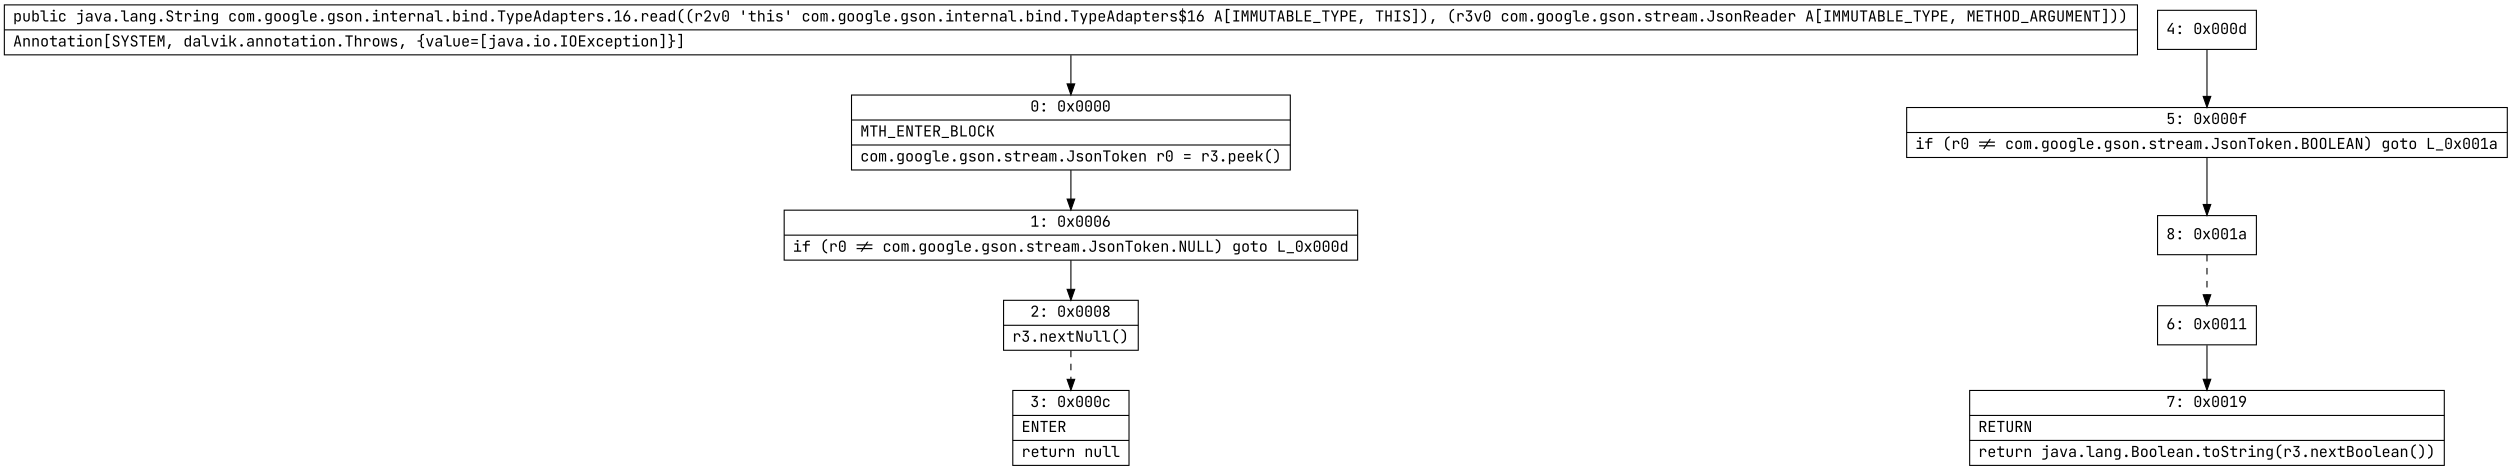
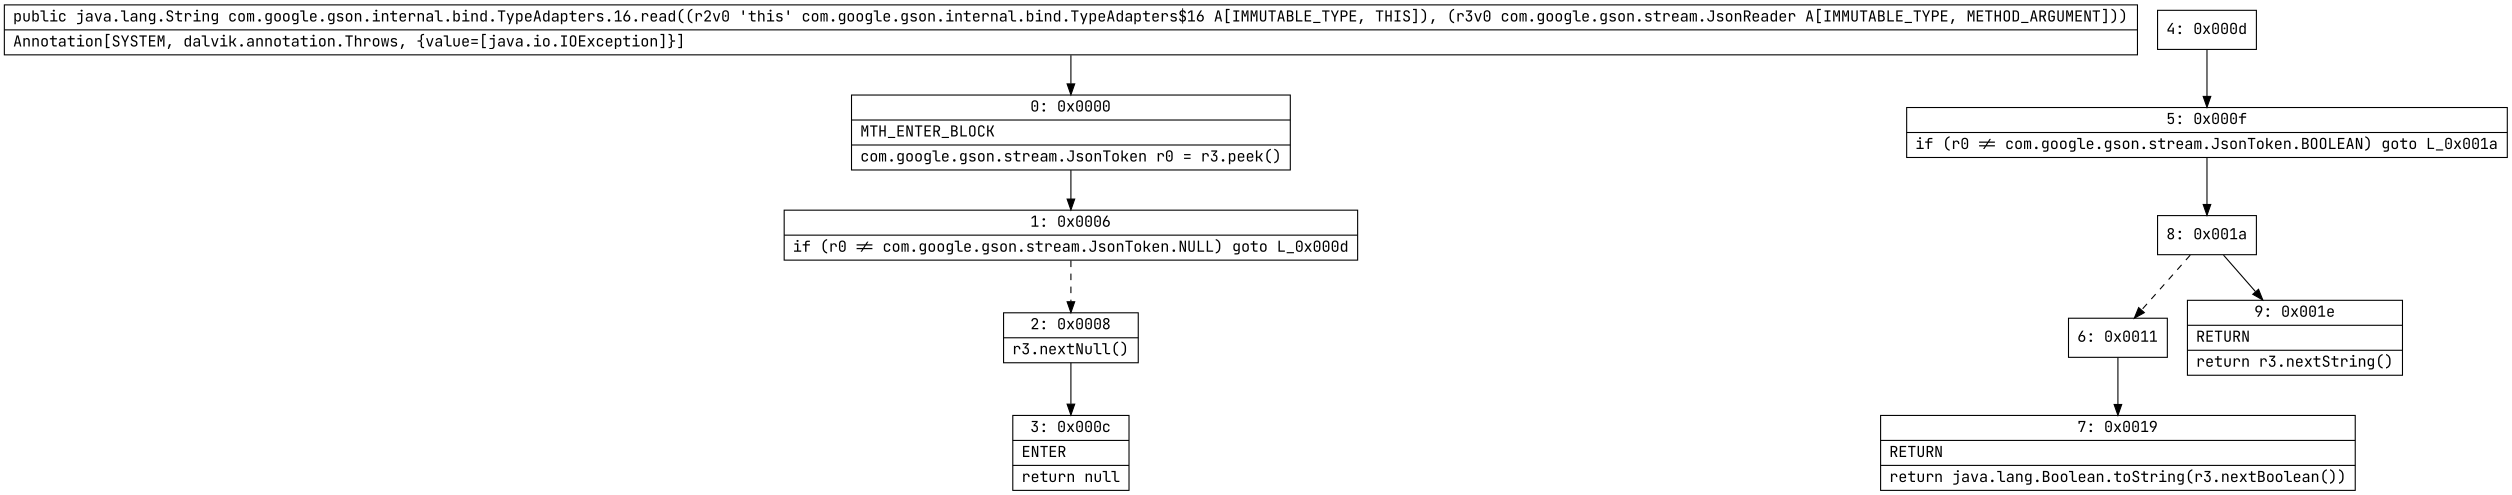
edge "1: 0x0006" -> "2: 0x0008": style solid -> dashed
node "9: 0x001e": added
edge "2: 0x0008" -> "3: 0x000c": style dashed -> solid
